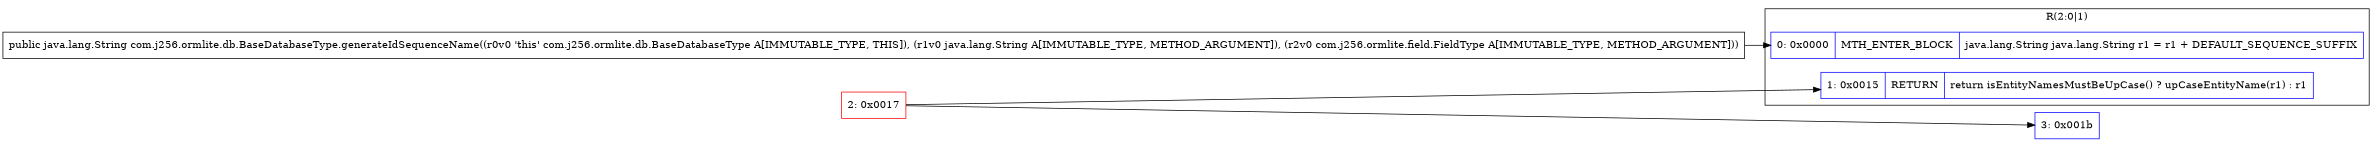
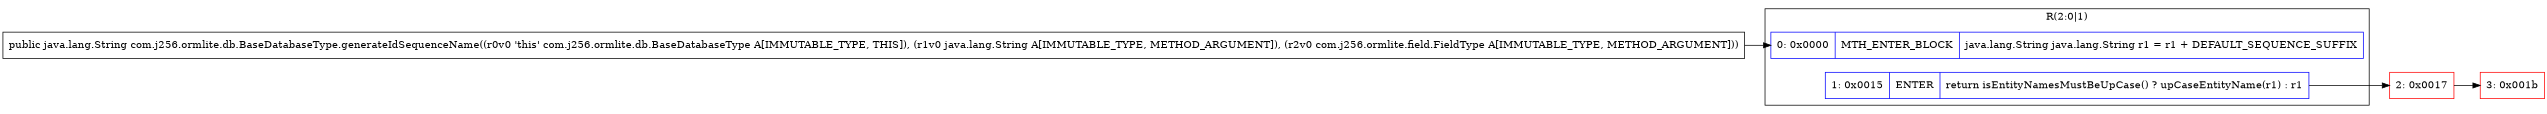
node "1: 0x0015": text "RETURN" -> "ENTER"
edge "2: 0x0017" -> "1: 0x0015": reversed
node "3: 0x001b": color blue -> red
